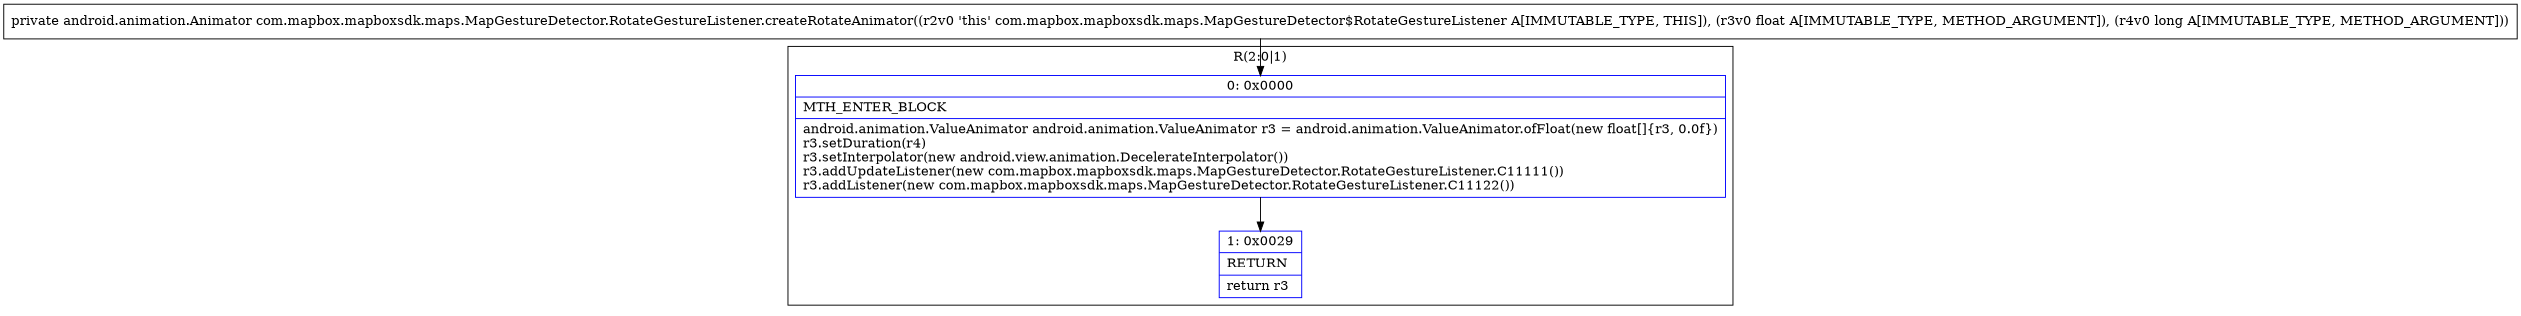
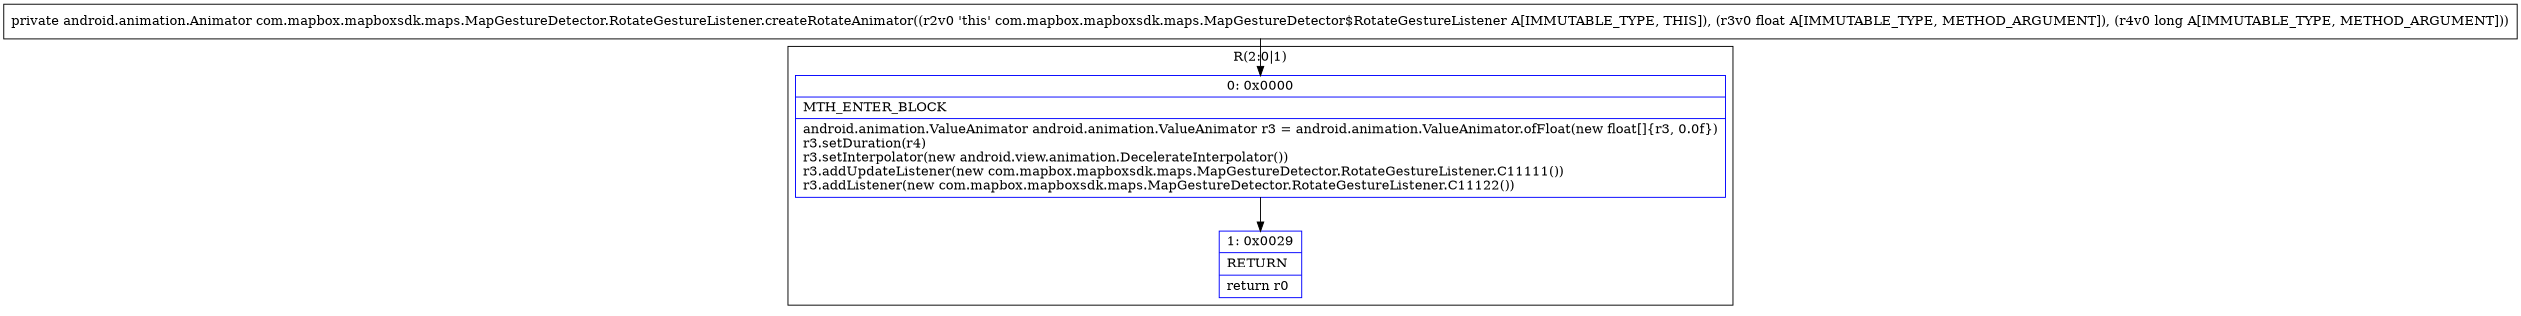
node "1: 0x0029": text "return r3" -> "return r0"
